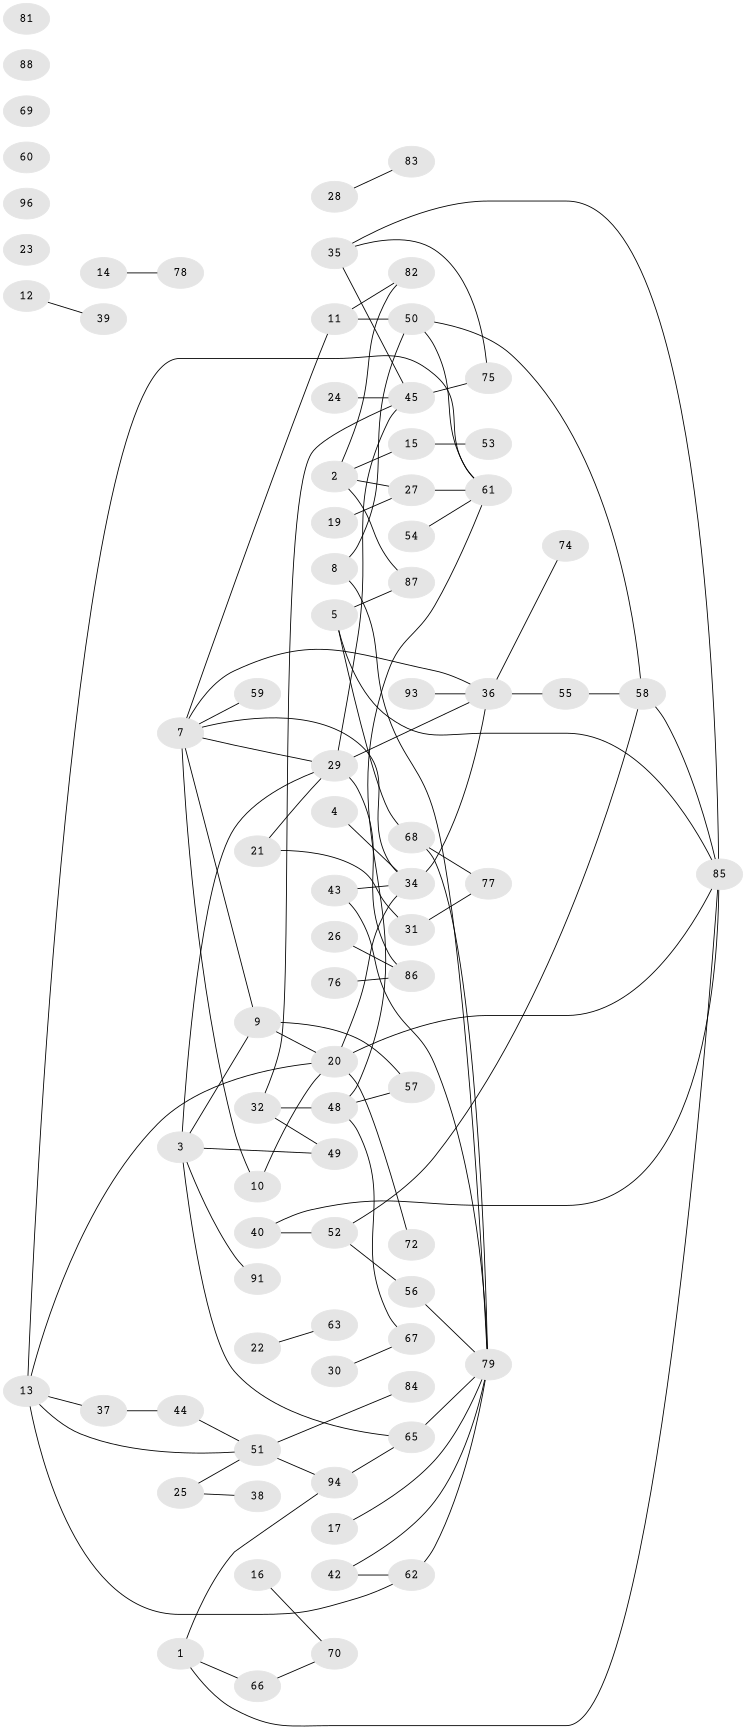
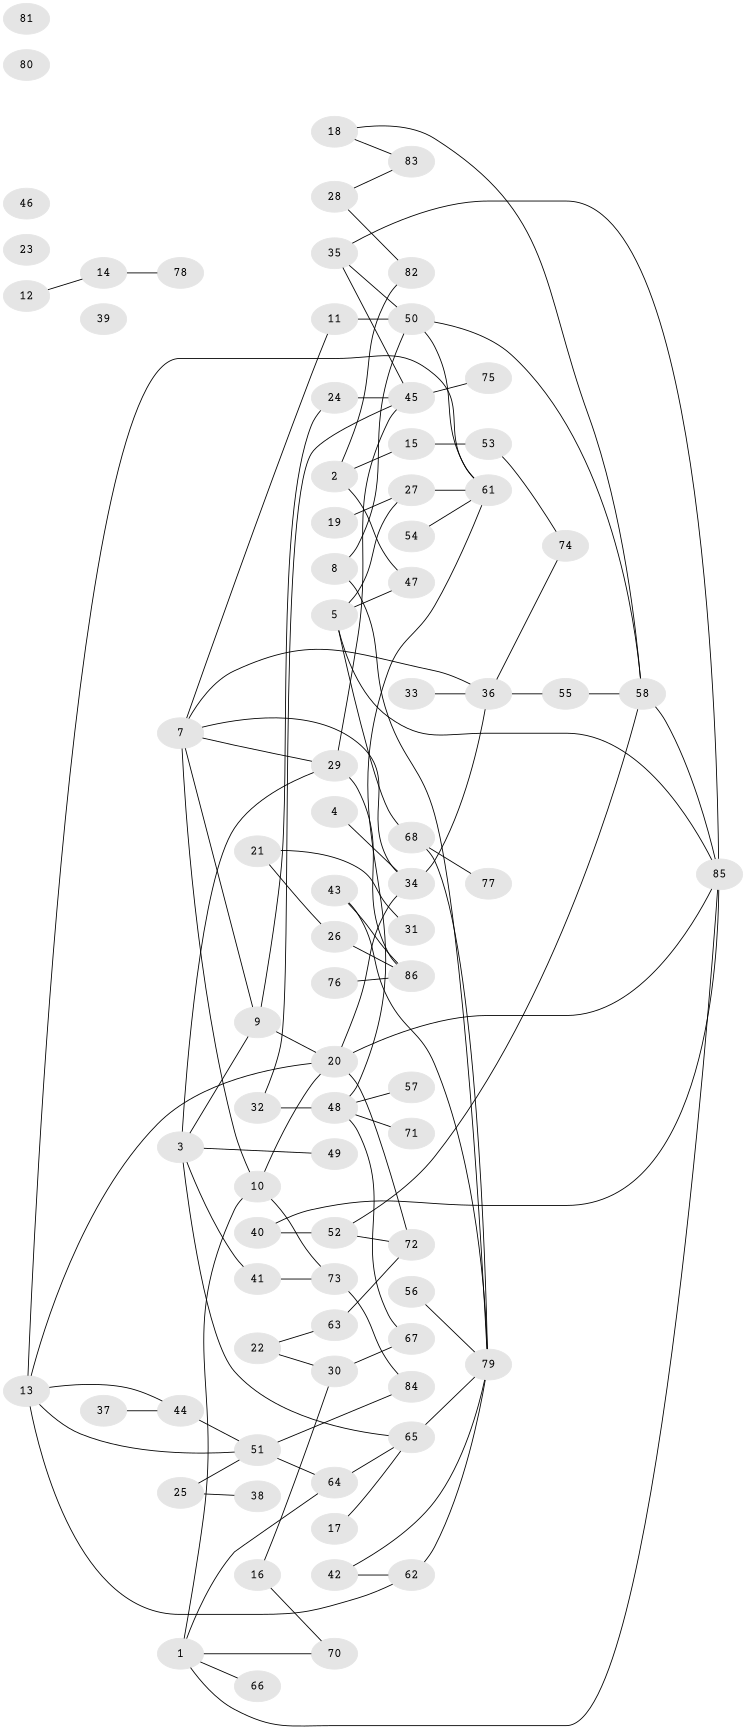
node "88": label "88" -> "80"
node "69": removed
node "18": added
node "60": removed
node "96": label "96" -> "46"
edge "35" -- "75": now "35" -- "50"
edge "82" -- "11": now "82" -- "28"
edge "12" -- "39": now "12" -- "14"
edge "2" -- "27": now "5" -- "27"
edge "53" -- "74": added
node "87": label "87" -> "47"
node "59": removed
node "93": label "93" -> "33"
edge "36" -- "29": removed
edge "29" -- "21": now "26" -- "21"
edge "34" -- "43": now "86" -- "43"
edge "77" -- "31": removed
edge "9" -- "57": now "9" -- "24"
edge "32" -- "49": removed
node "71": added
edge "52" -- "56": now "52" -- "72"
node "91": label "91" -> "41"
node "73": added
edge "72" -- "63": added
edge "22" -- "30": added
edge "13" -- "37": now "13" -- "44"
edge "10" -- "1": added
edge "79" -- "17": now "65" -- "17"
edge "30" -- "16": added
node "94": label "94" -> "64"
edge "70" -- "66": now "70" -- "1"
